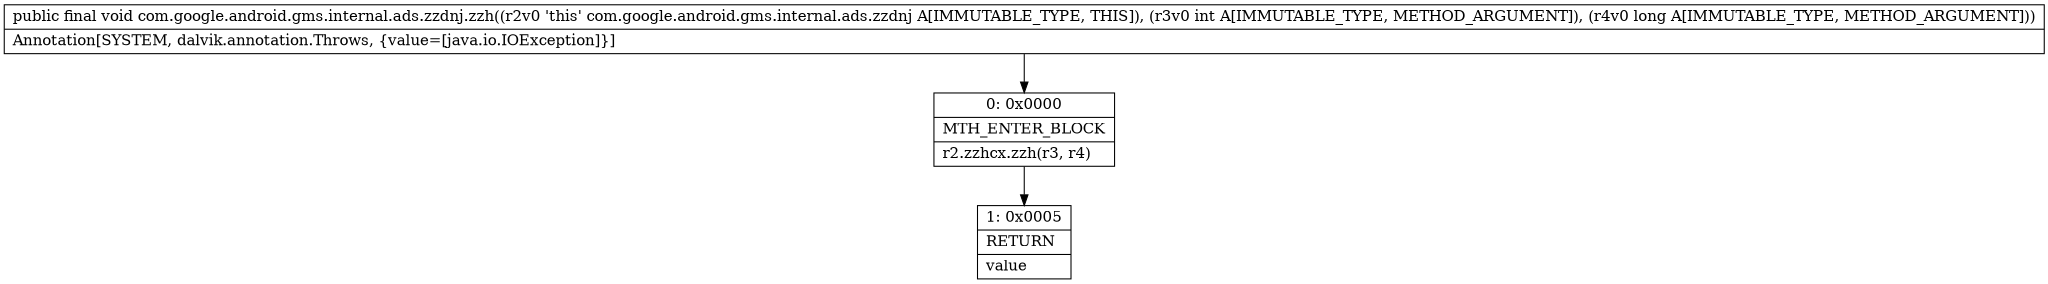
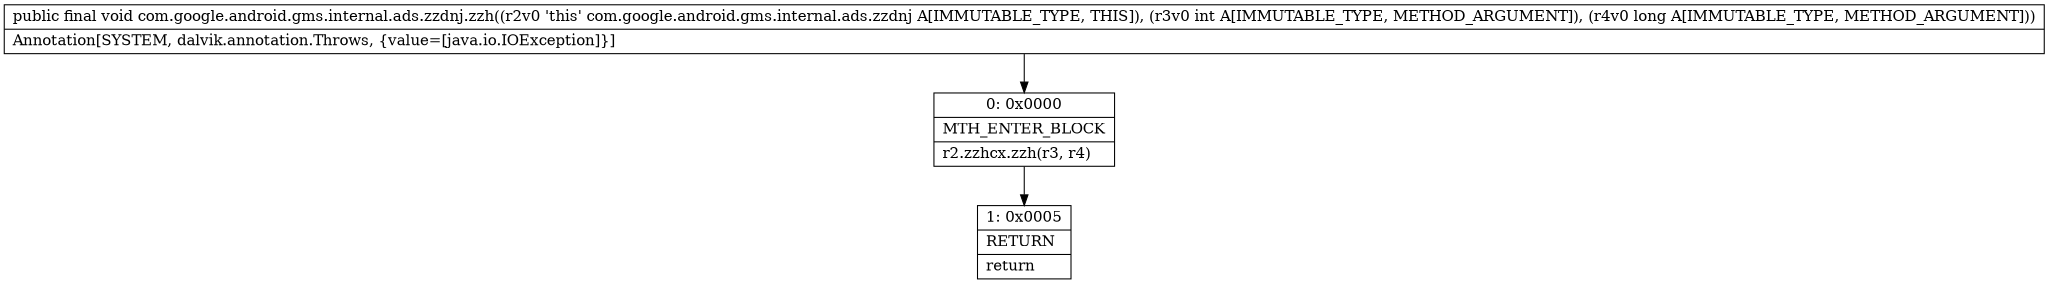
node "1: 0x0005": text "value" -> "return"
